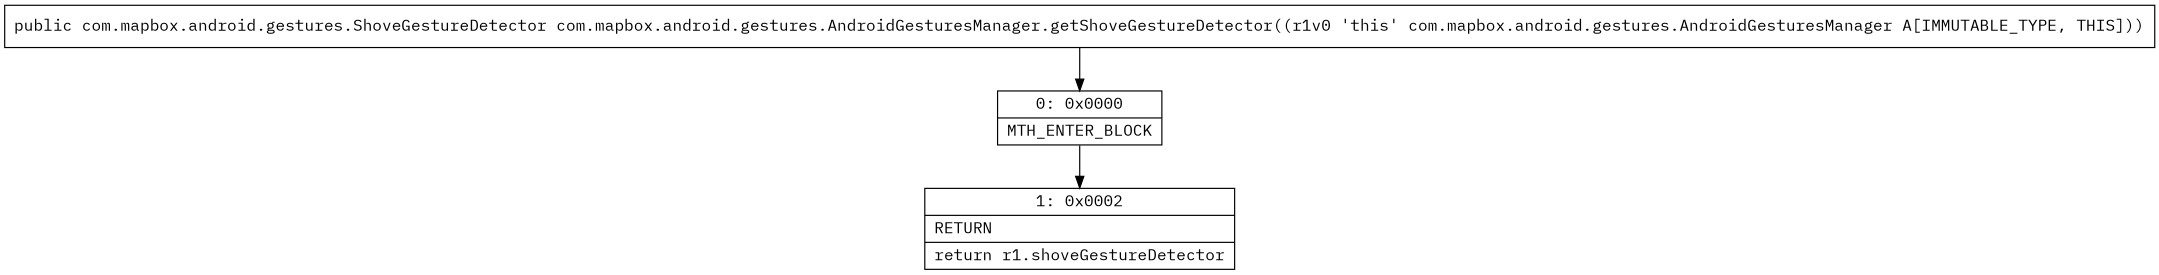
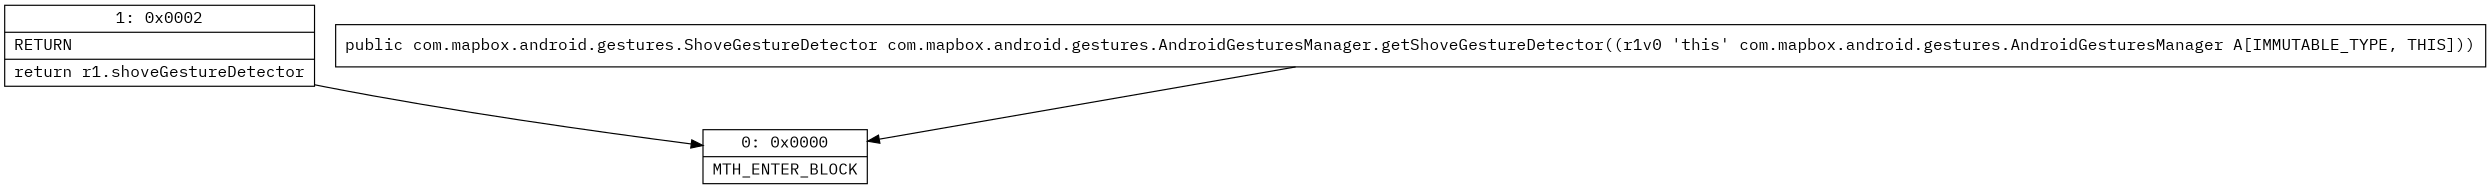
edge "0: 0x0000" -> "1: 0x0002": reversed
